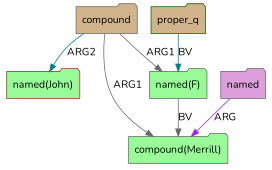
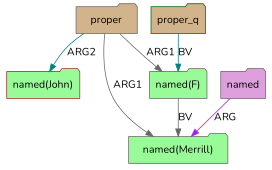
node "compound": label "compound" -> "proper"
node "compound(Merrill)": label "compound(Merrill)" -> "named(Merrill)"
